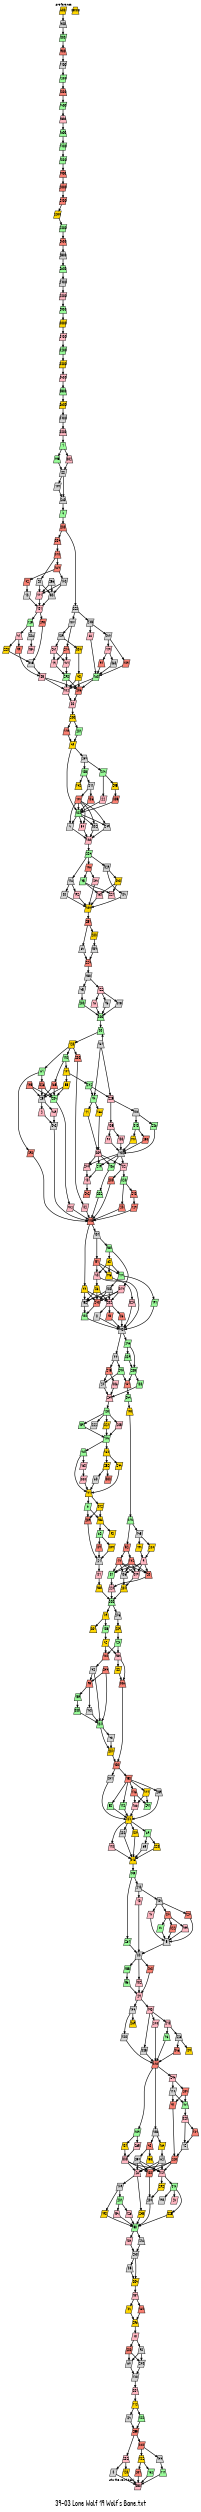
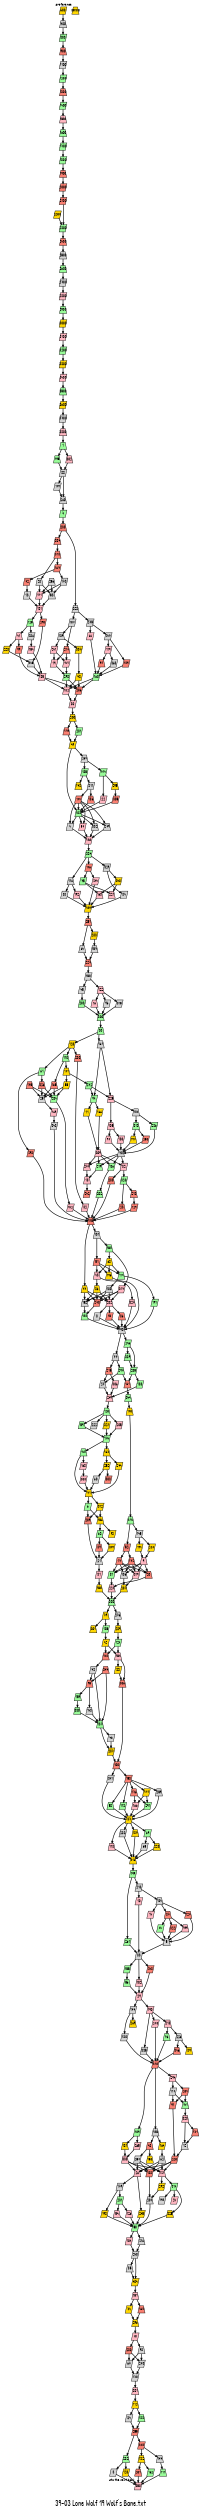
edge "2100" -> "2200": now "2100" -> "2300"
edge "154" -> "35": added
node "214": label "214" -> "714"
edge "262" -> "30": reversed
node "2": removed
edge "291" -> "37": added
node "304": label "304" -> "404"
node "282": fillcolor lightpink -> palegreen
